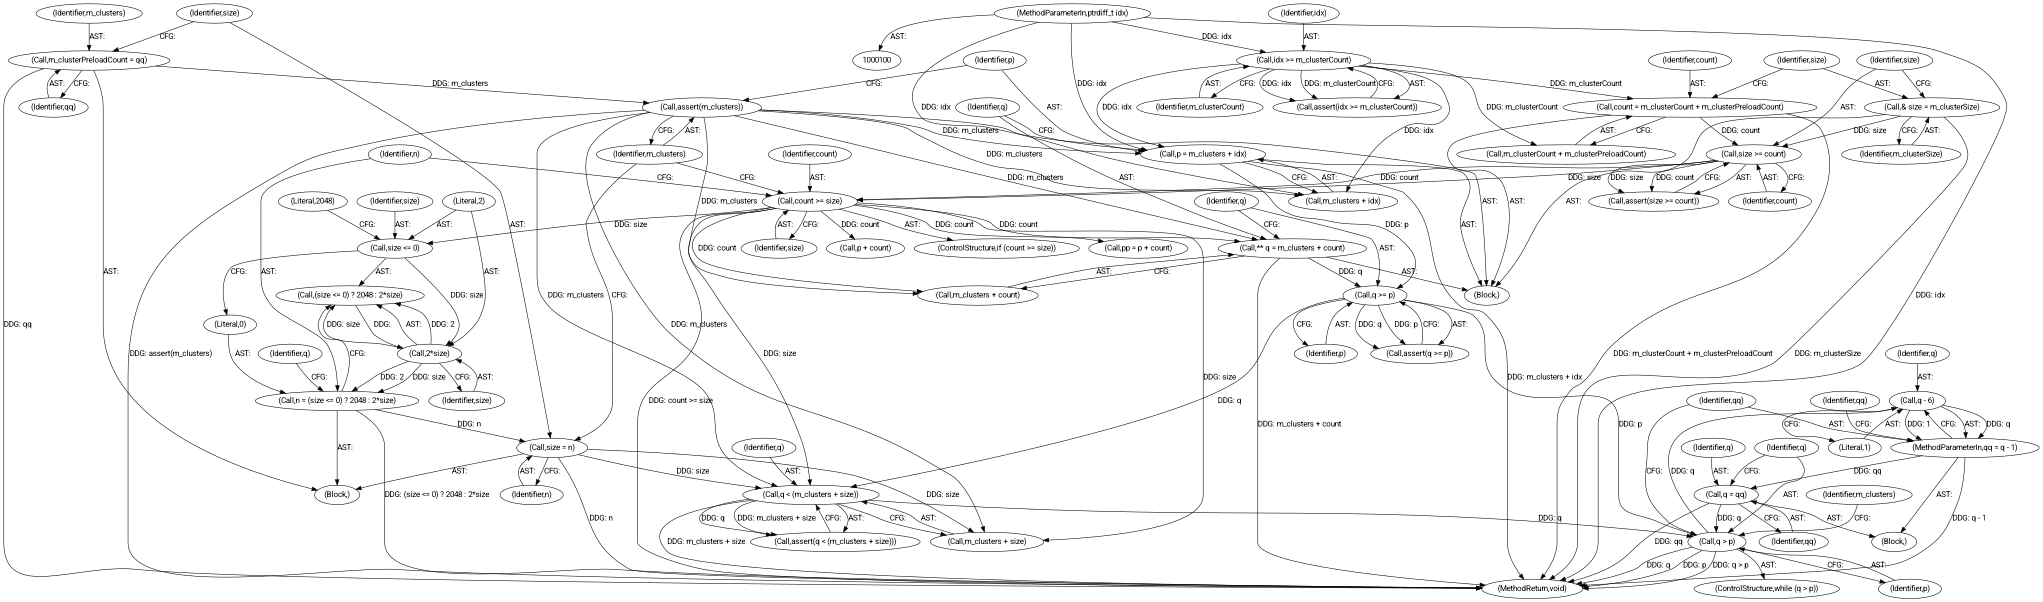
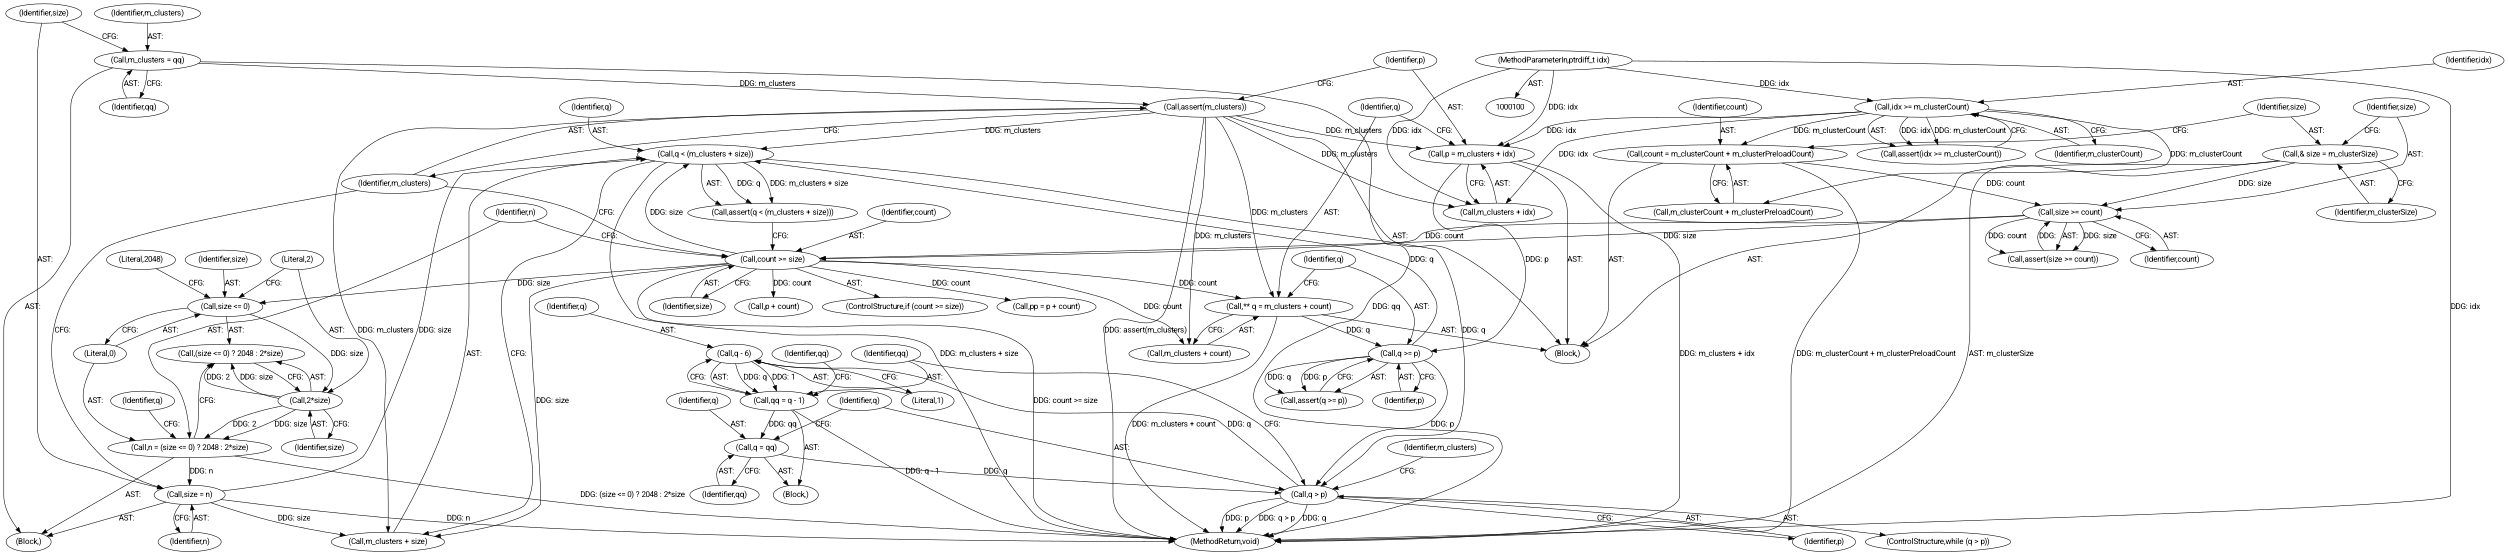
node "(Call,m_clusterPreloadCount = qq)": label "(Call,m_clusterPreloadCount = qq)" -> "(Call,m_clusters = qq)"
edge "(Call,assert(size >= count))" -> "(Call,size >= count)": label "CFG: " -> "DDG: "
edge "(Literal,2)" -> "(Call,size <= 0)": label "AST: " -> "CFG: "
edge "(Call,(size <= 0) ? 2048 : 2*size)" -> "(Call,2*size)": label "DDG: " -> "CFG: "
edge "(Literal,0)" -> "(Call,size <= 0)": added, label "AST:"
edge "(Call,& size = m_clusterSize)" -> "(MethodReturn,void)": label "DDG: m_clusterSize" -> "AST: m_clusterSize"
node "(MethodParameterIn,qq = q - 1)": label "(MethodParameterIn,qq = q - 1)" -> "(Call,qq = q - 1)"
edge "(Call,assert(q < (m_clusters + size)))" -> "(Call,q < (m_clusters + size))": now "(Call,assert(q < (m_clusters + size)))" -> "(Call,count >= size)"
edge "(Call,q = qq)" -> "(MethodReturn,void)": removed, label "DDG: qq"
